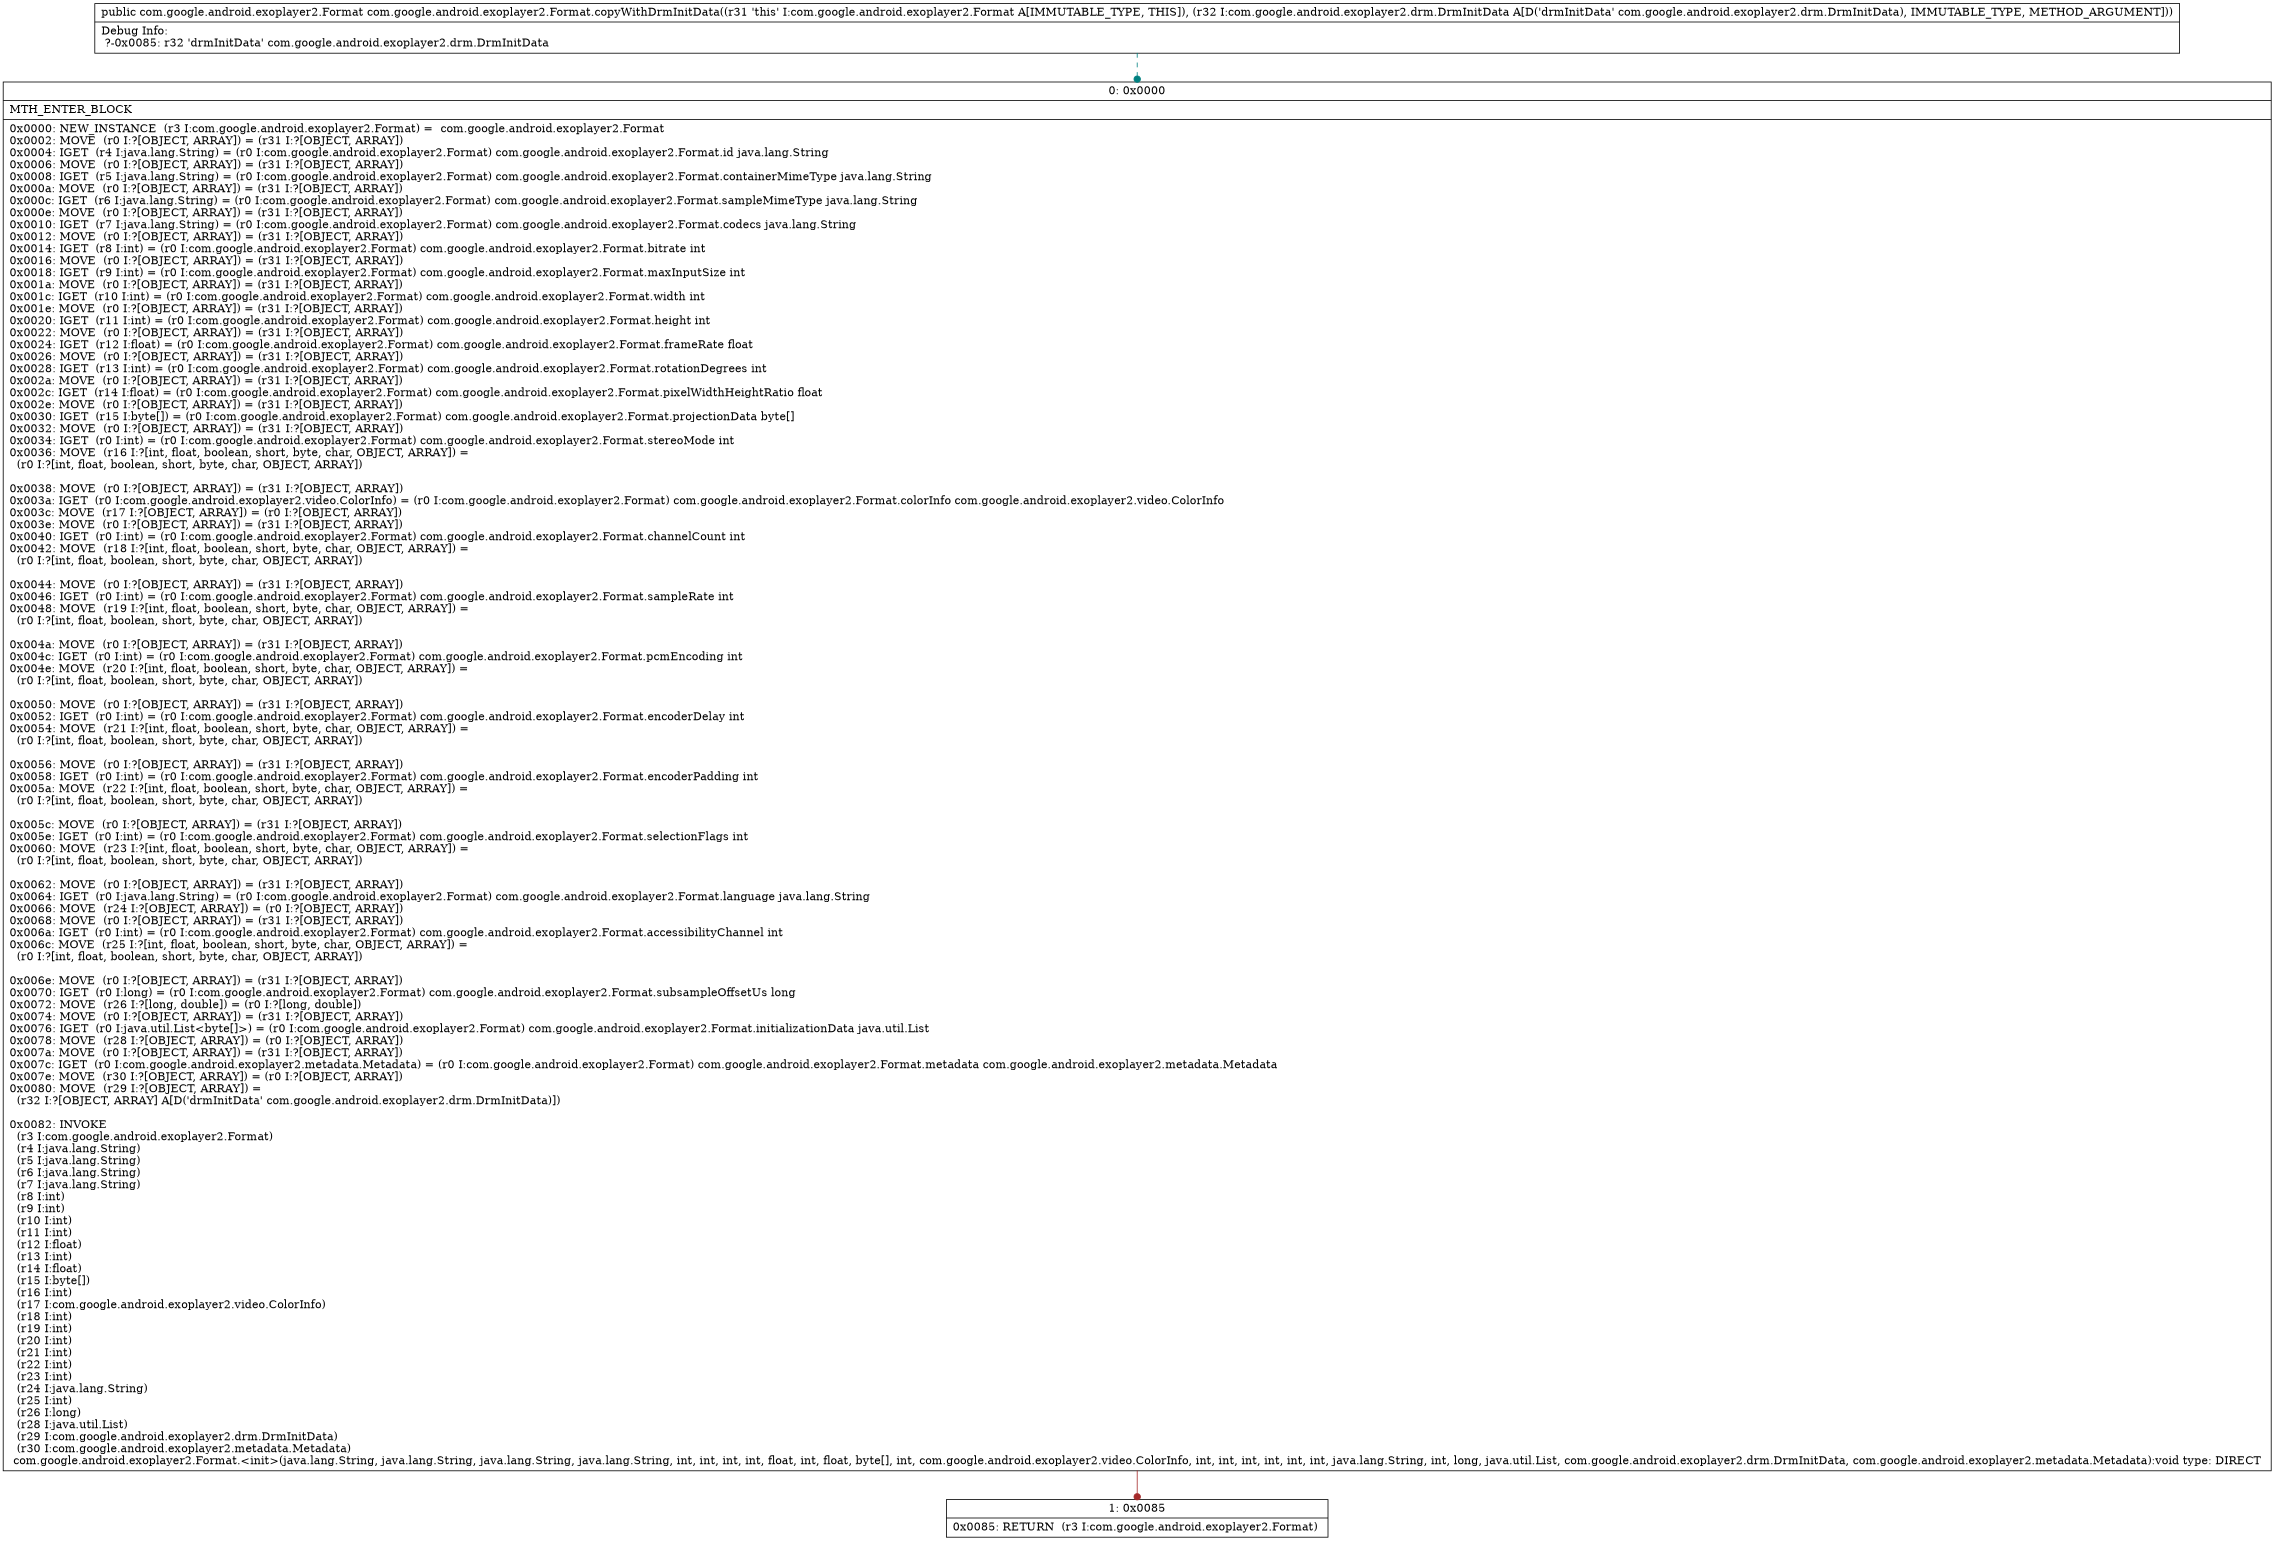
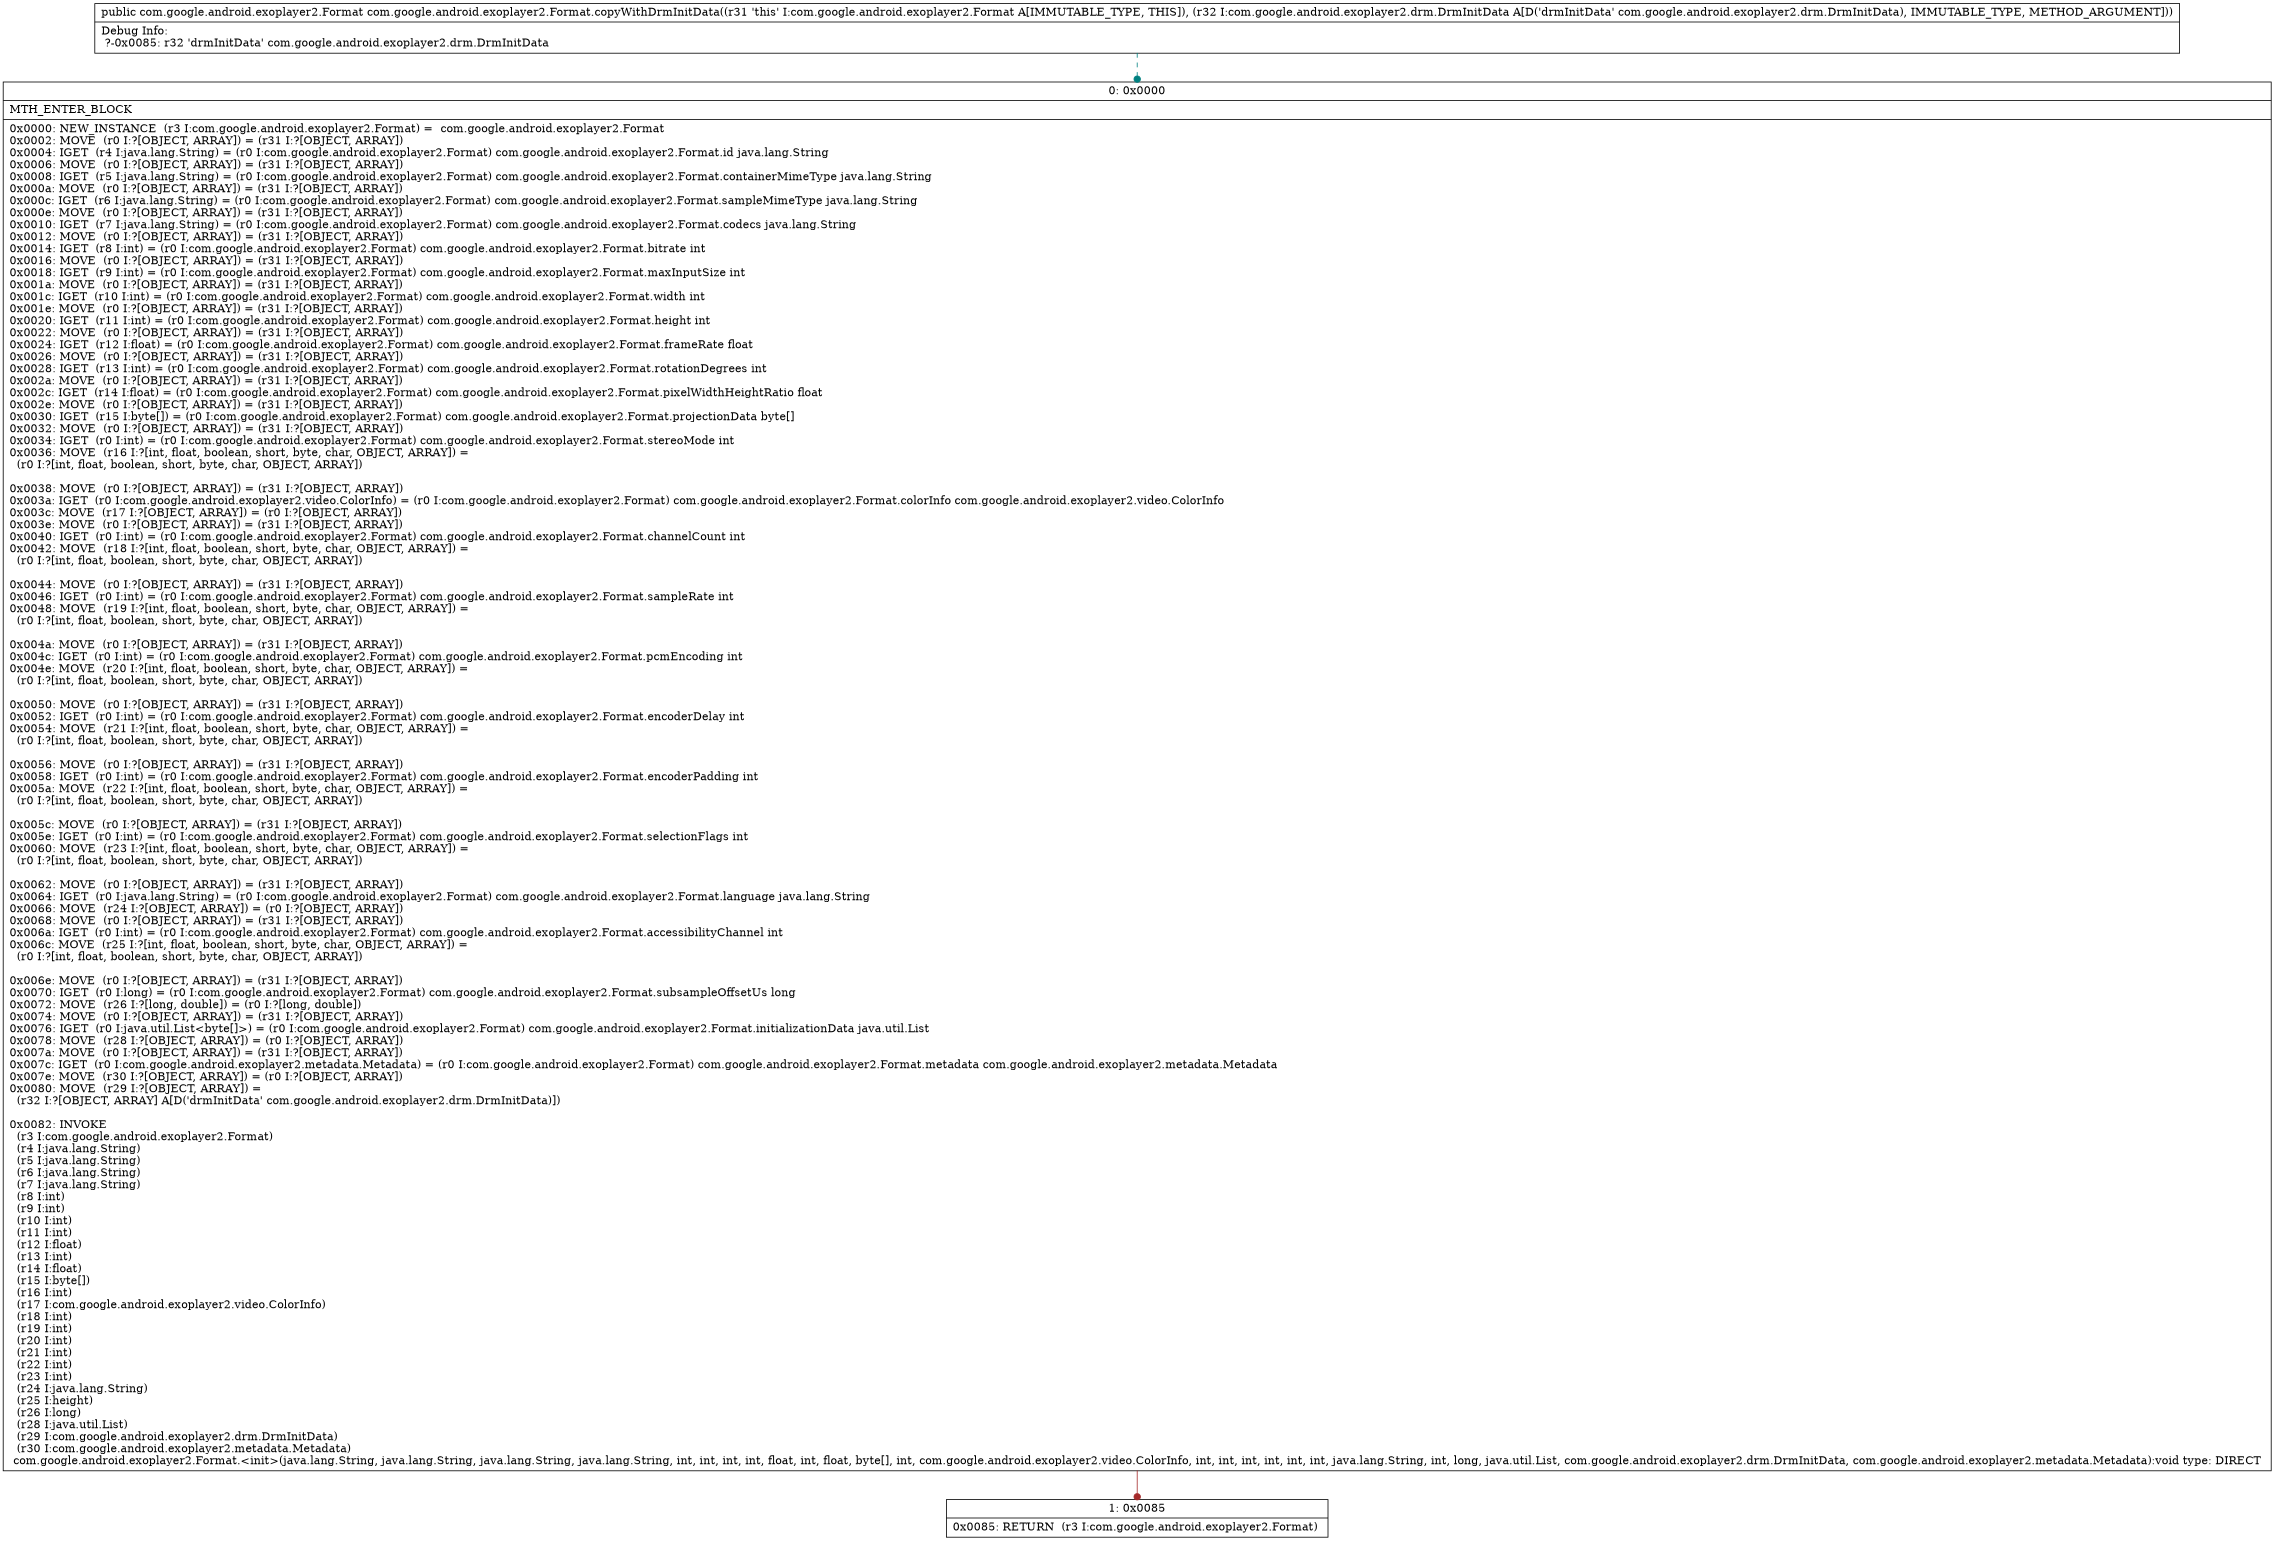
node "0: 0x0000": text "(r25 I:int)" -> "(r25 I:height)"
